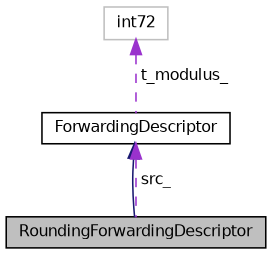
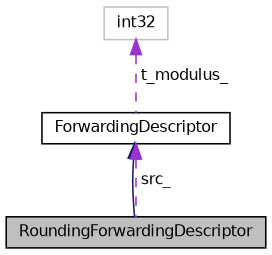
node "int72": label "int72" -> "int32"
